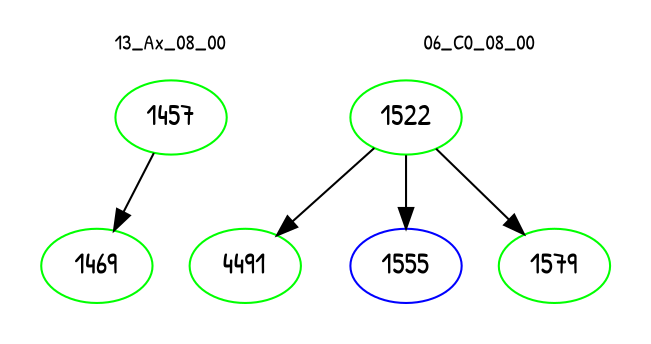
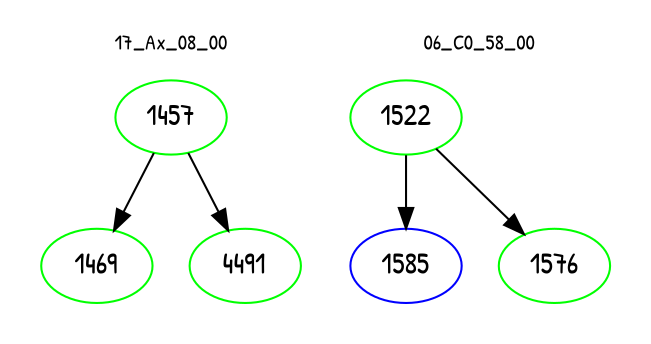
cluster "13_Ax_08_00": label "13_Ax_08_00" -> "17_Ax_08_00"
cluster "06_C0_08_00": label "06_C0_08_00" -> "06_C0_58_00"
edge "1522" -> "4491": now "1457" -> "4491"
node "1555": label "1555" -> "1585"
node "1579": label "1579" -> "1576"
